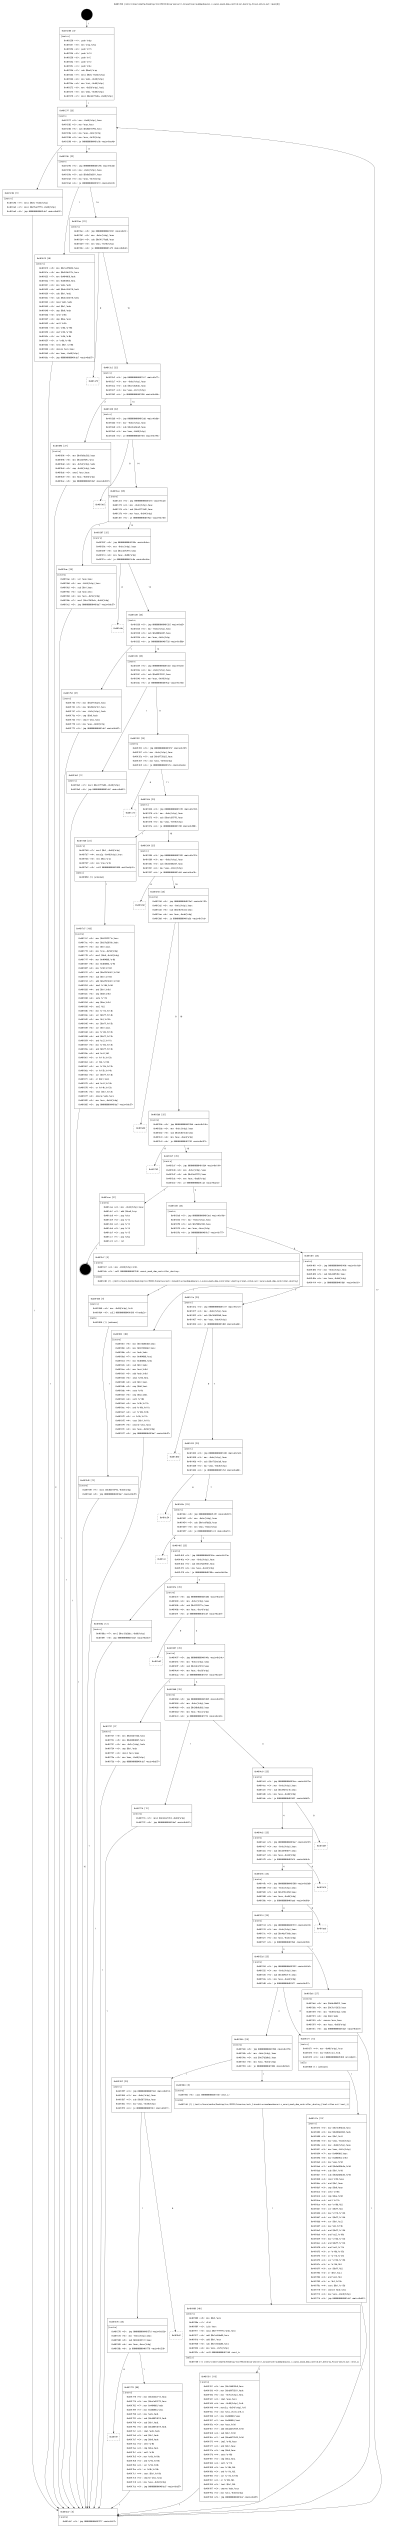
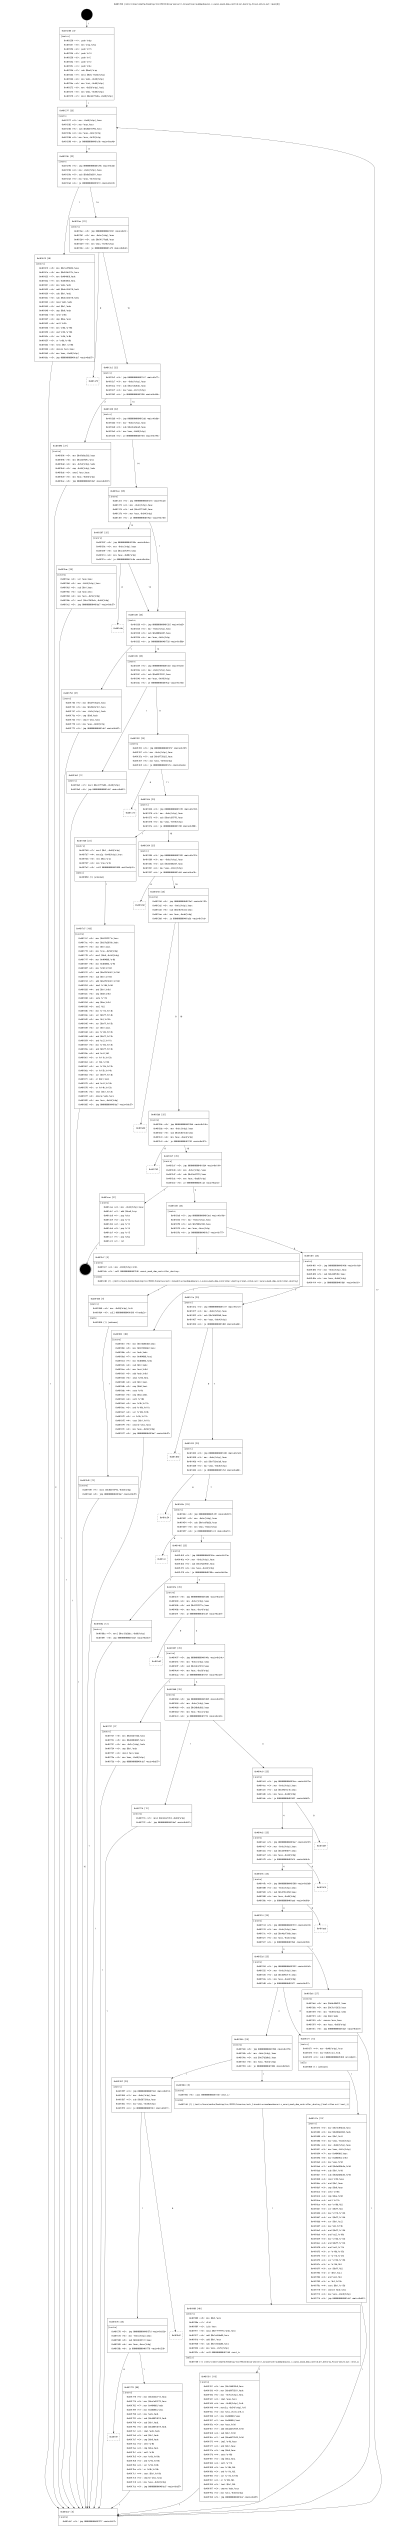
node "0x401c9b [19]": removed
node "0x4019e5": removed
edge "0x4012ee [25]" -> "0x4019ae [25]": now "0x4012ee [25]" -> "0x401320 [25]"
